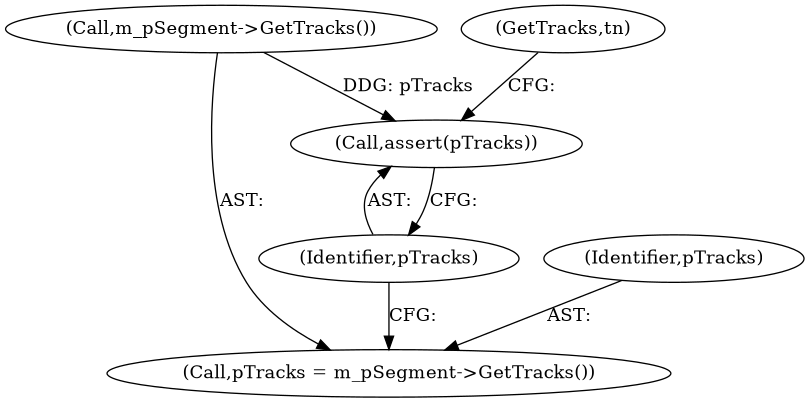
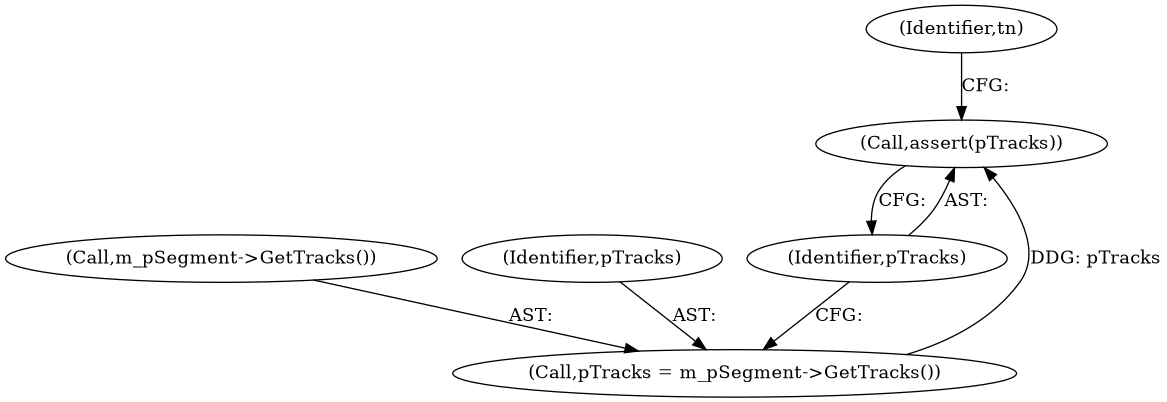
node "(GetTracks,tn)": label "(GetTracks,tn)" -> "(Identifier,tn)"
edge "(Call,m_pSegment->GetTracks())" -> "(Call,assert(pTracks))": now "(Call,pTracks = m_pSegment->GetTracks())" -> "(Call,assert(pTracks))"
